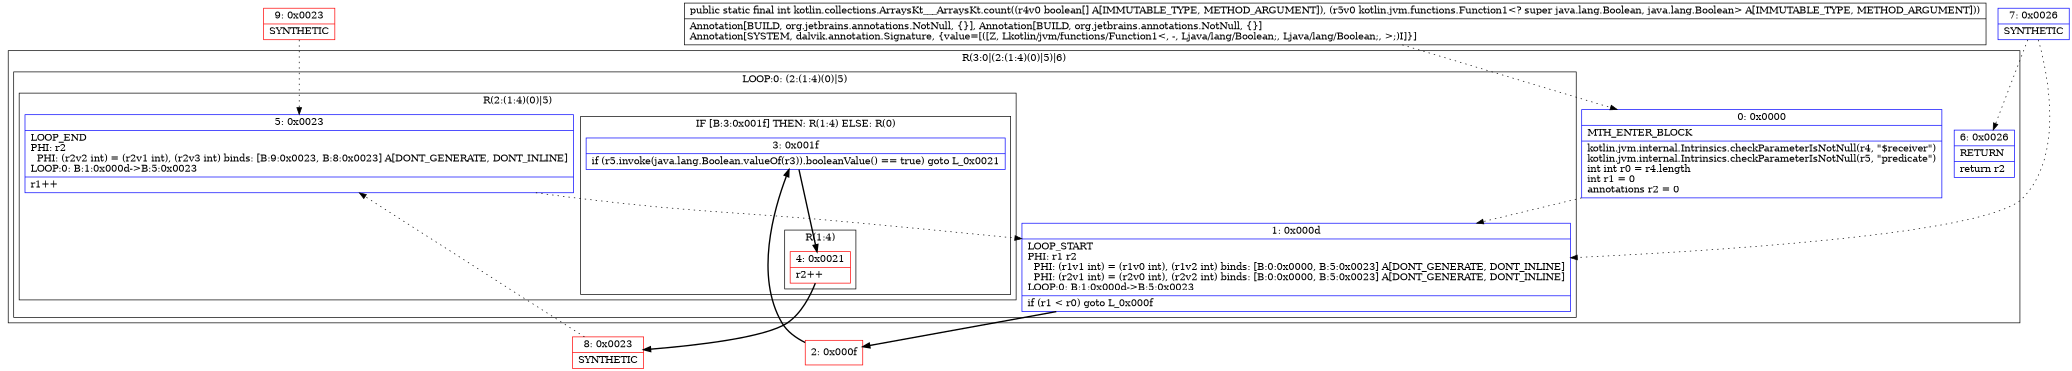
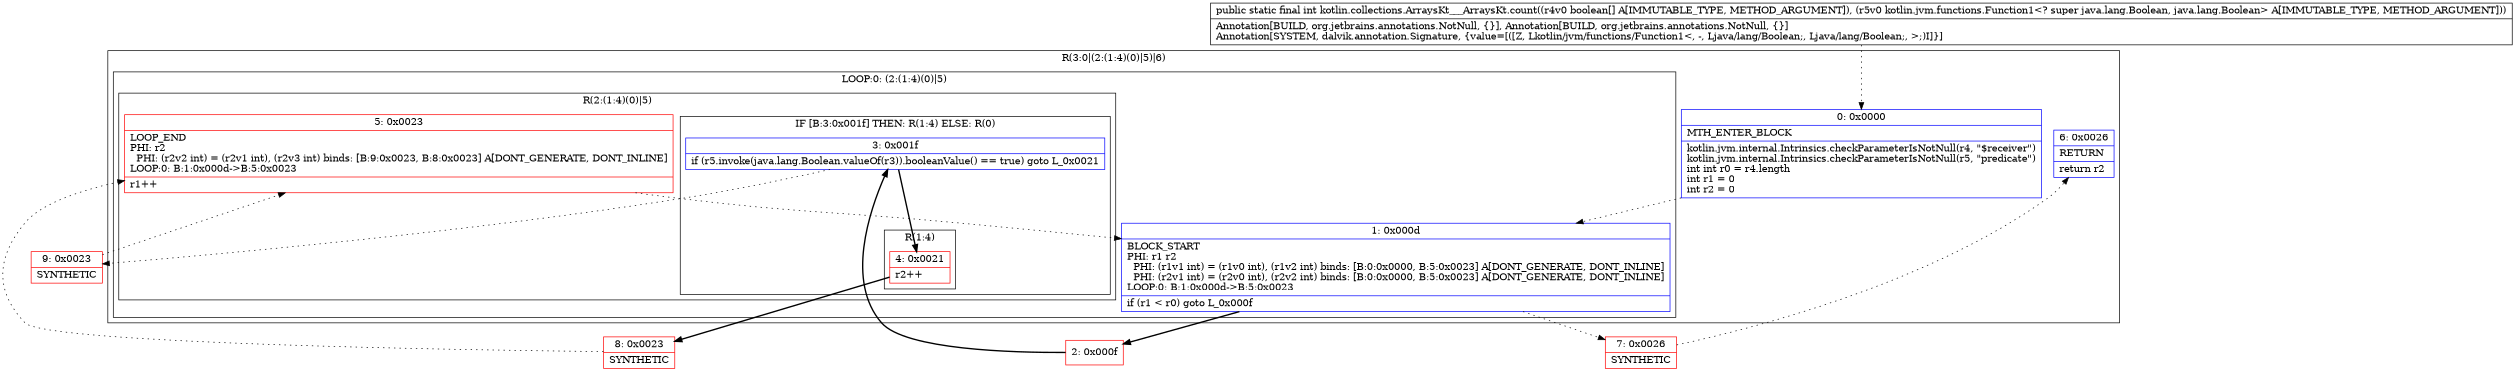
node "7: 0x0026": color blue -> red
node "5: 0x0023": color blue -> red
node "0: 0x0000": text "annotations r2 = 0" -> "int r2 = 0"
edge "3: 0x001f" -> "9: 0x0023": added
edge "7: 0x0026" -> "1: 0x000d": reversed
node "1: 0x000d": text "LOOP_START" -> "BLOCK_START"
